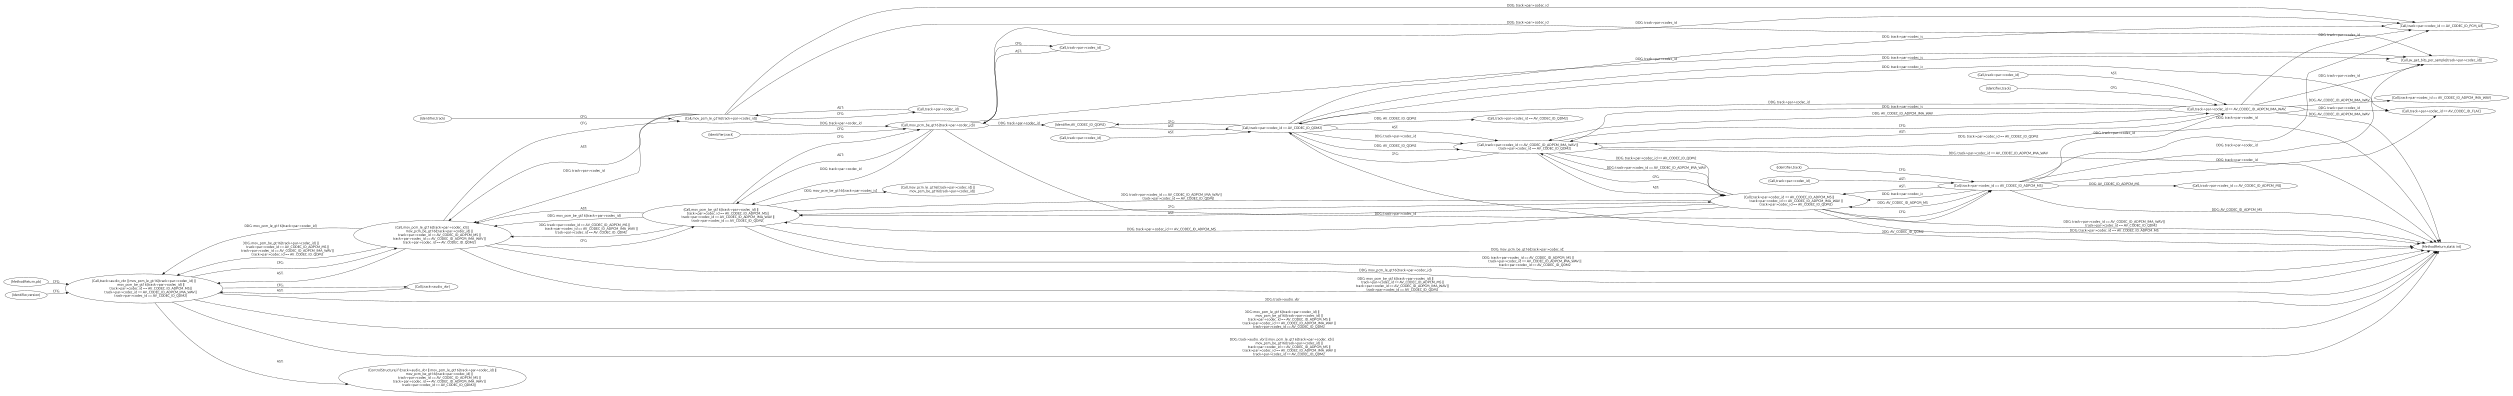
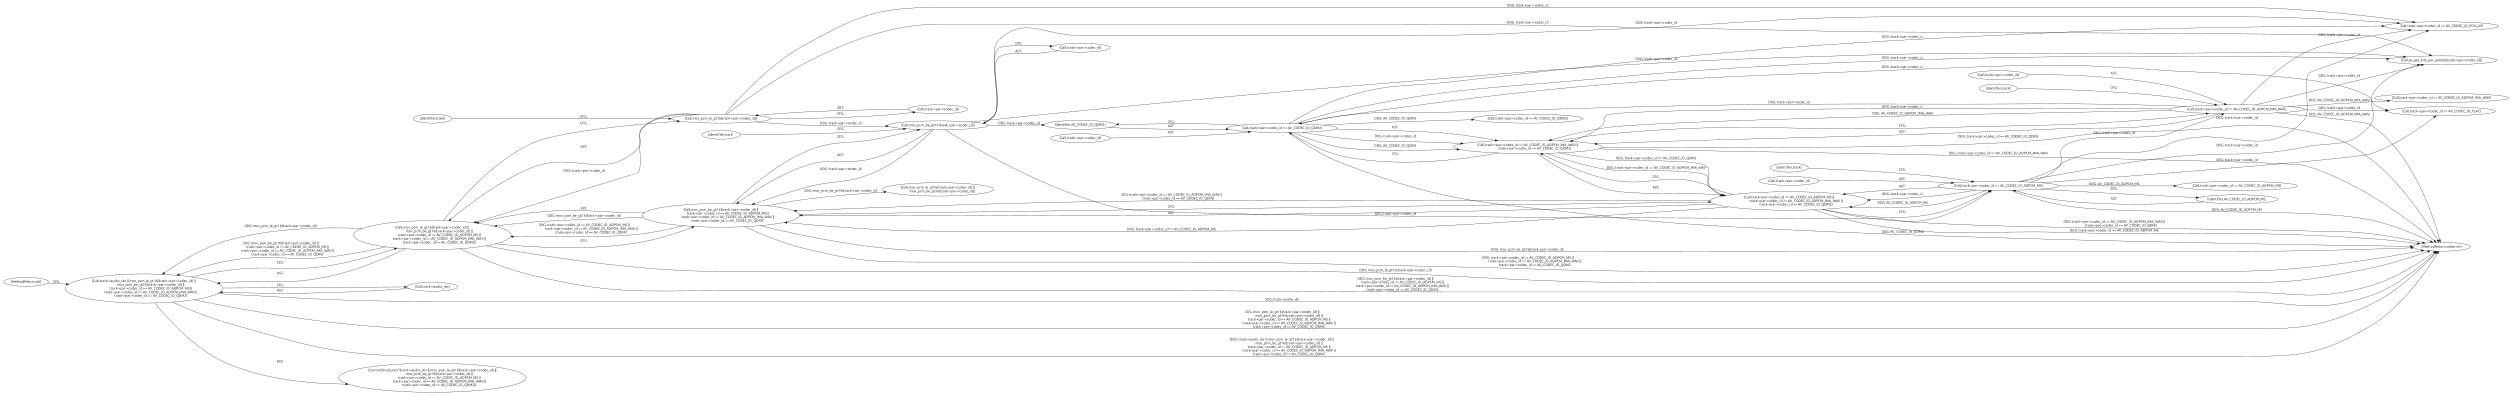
node "(Identifier,AV_CODEC_ID_ADPCM_MS)": added
node "(MethodReturn,static int)": label "(MethodReturn,static int)" -> "(MethodReturn,codec int)"
node "(Identifier,version)": removed
